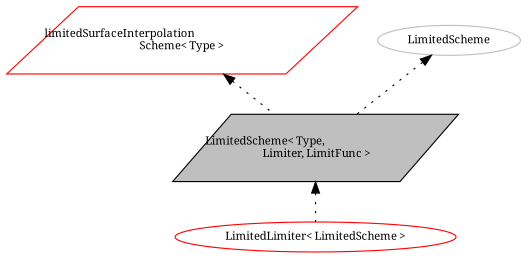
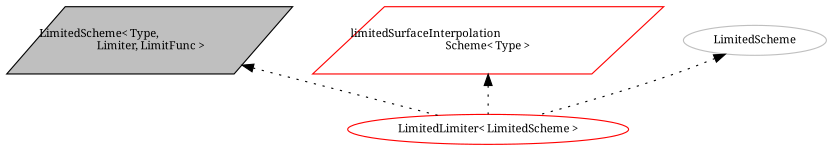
edge "LimitedScheme< Type, Limiter, LimitFunc >" -> "LimitedScheme": now "LimitedLimiter< LimitedScheme >" -> "LimitedScheme"
edge "LimitedScheme< Type, Limiter, LimitFunc >" -> "limitedSurfaceInterpolation Scheme< Type >": now "LimitedLimiter< LimitedScheme >" -> "limitedSurfaceInterpolation Scheme< Type >"
